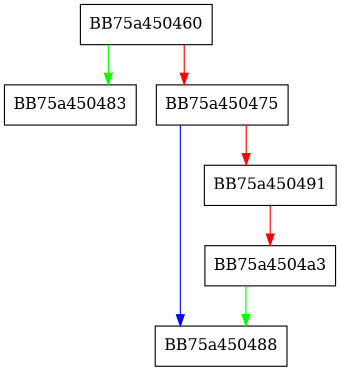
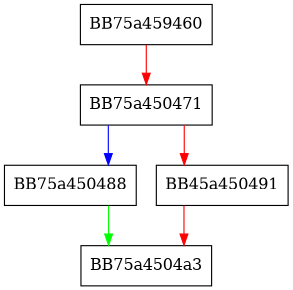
node "BB75a450460": label "BB75a450460" -> "BB75a459460"
node "BB75a450483": removed
node "BB75a450475": label "BB75a450475" -> "BB75a450471"
node "BB75a450491": label "BB75a450491" -> "BB45a450491"
edge "BB75a4504a3" -> "BB75a450488": reversed
